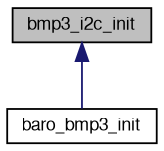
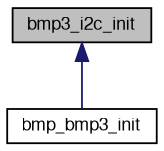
node "baro_bmp3_init": label "baro_bmp3_init" -> "bmp_bmp3_init"
